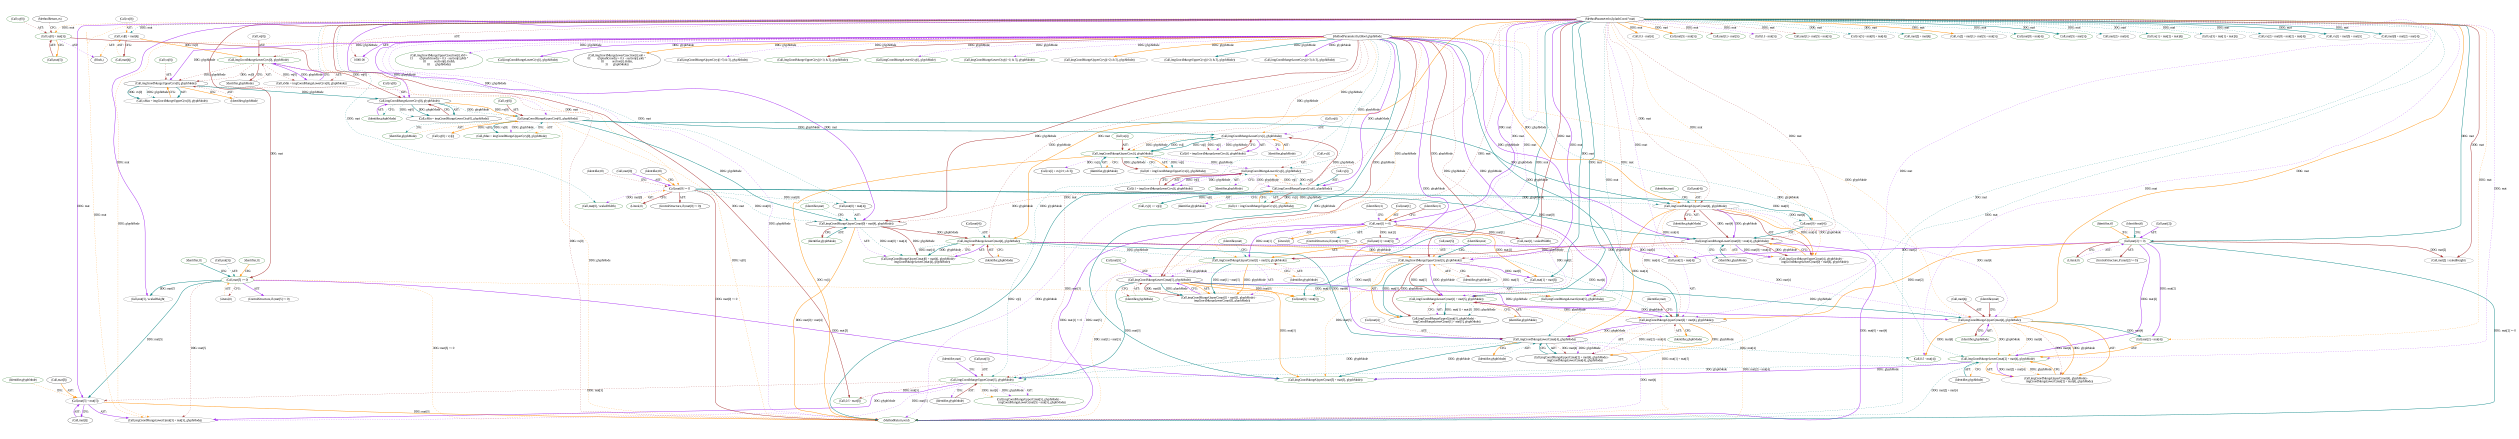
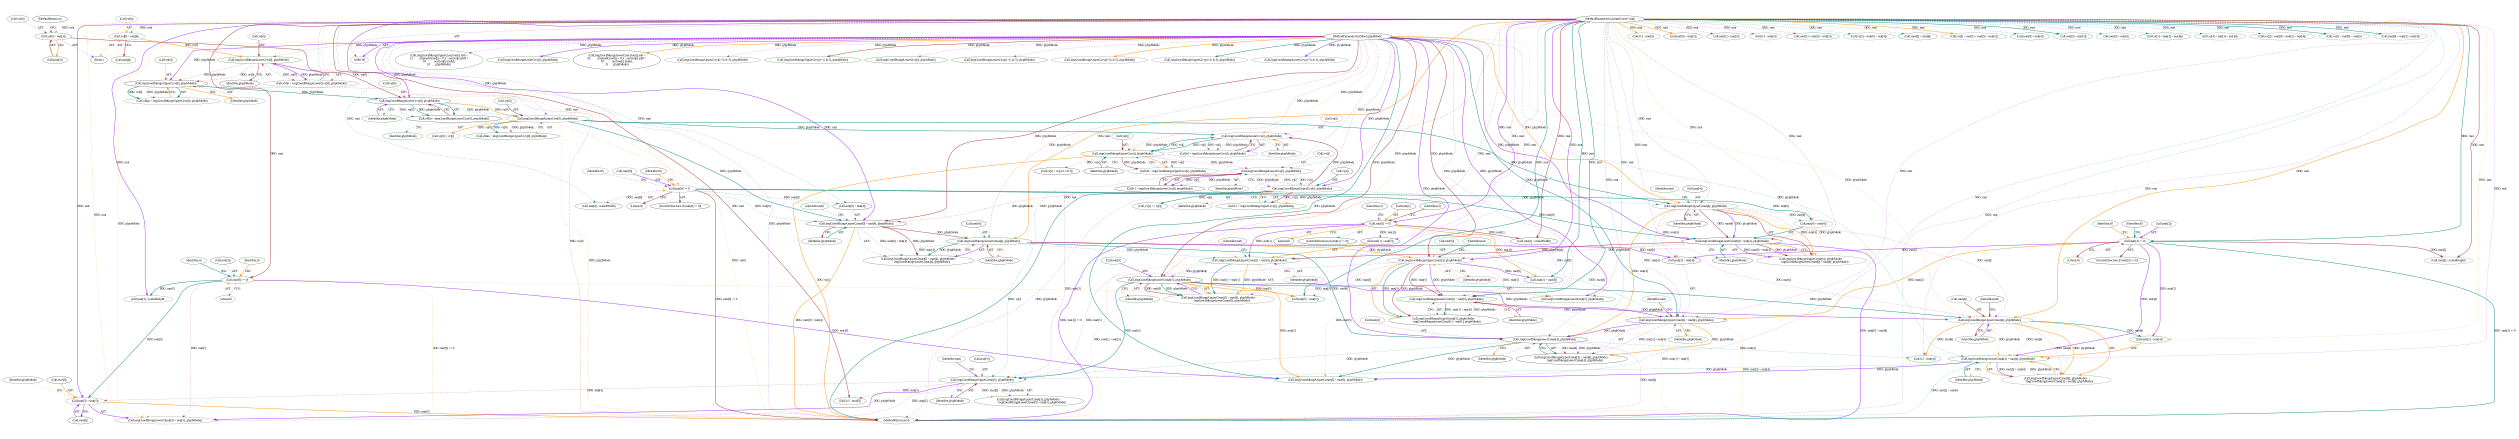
node "(ControlStructure,if (mat[3] >= 0))": removed
